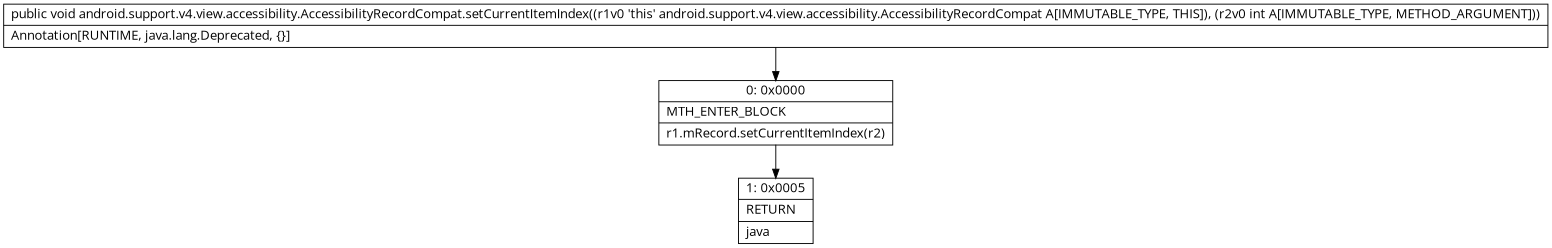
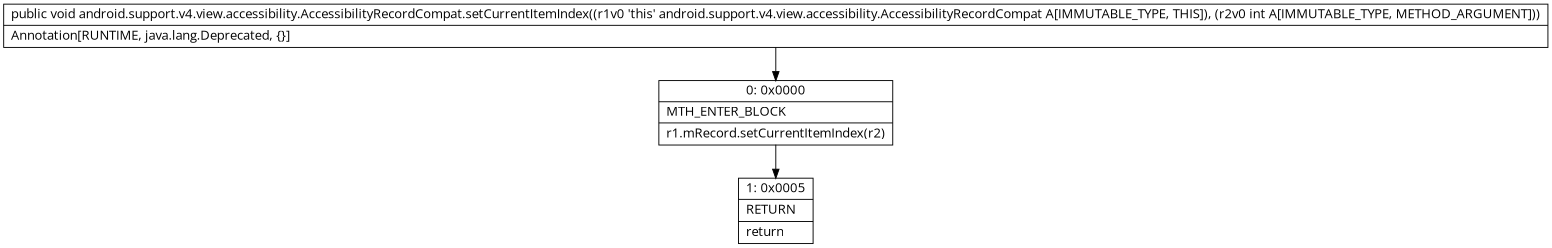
node "1: 0x0005": text "java" -> "return"
